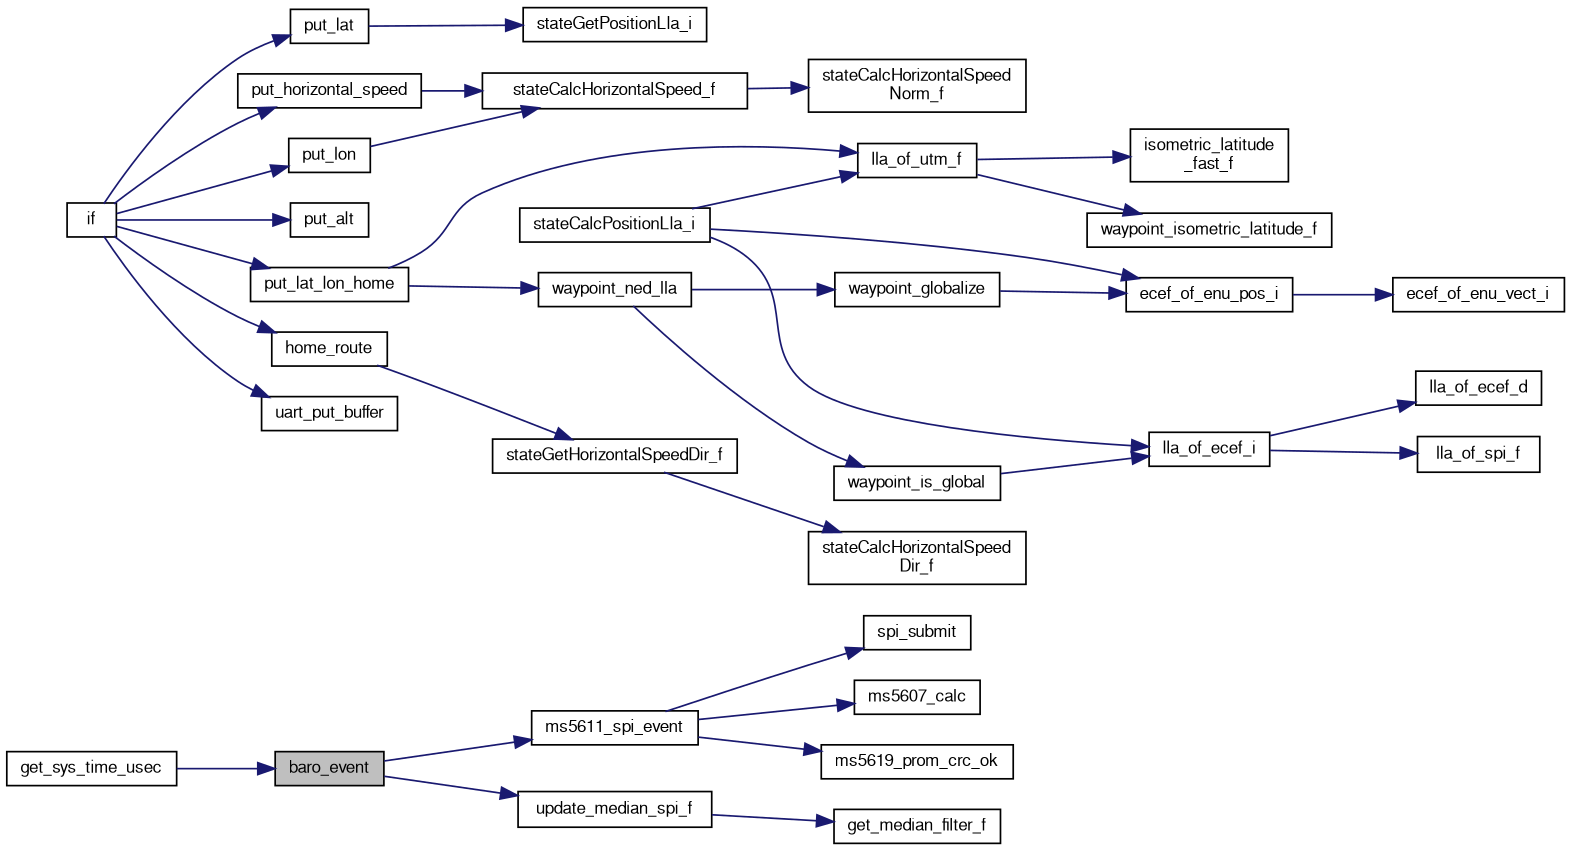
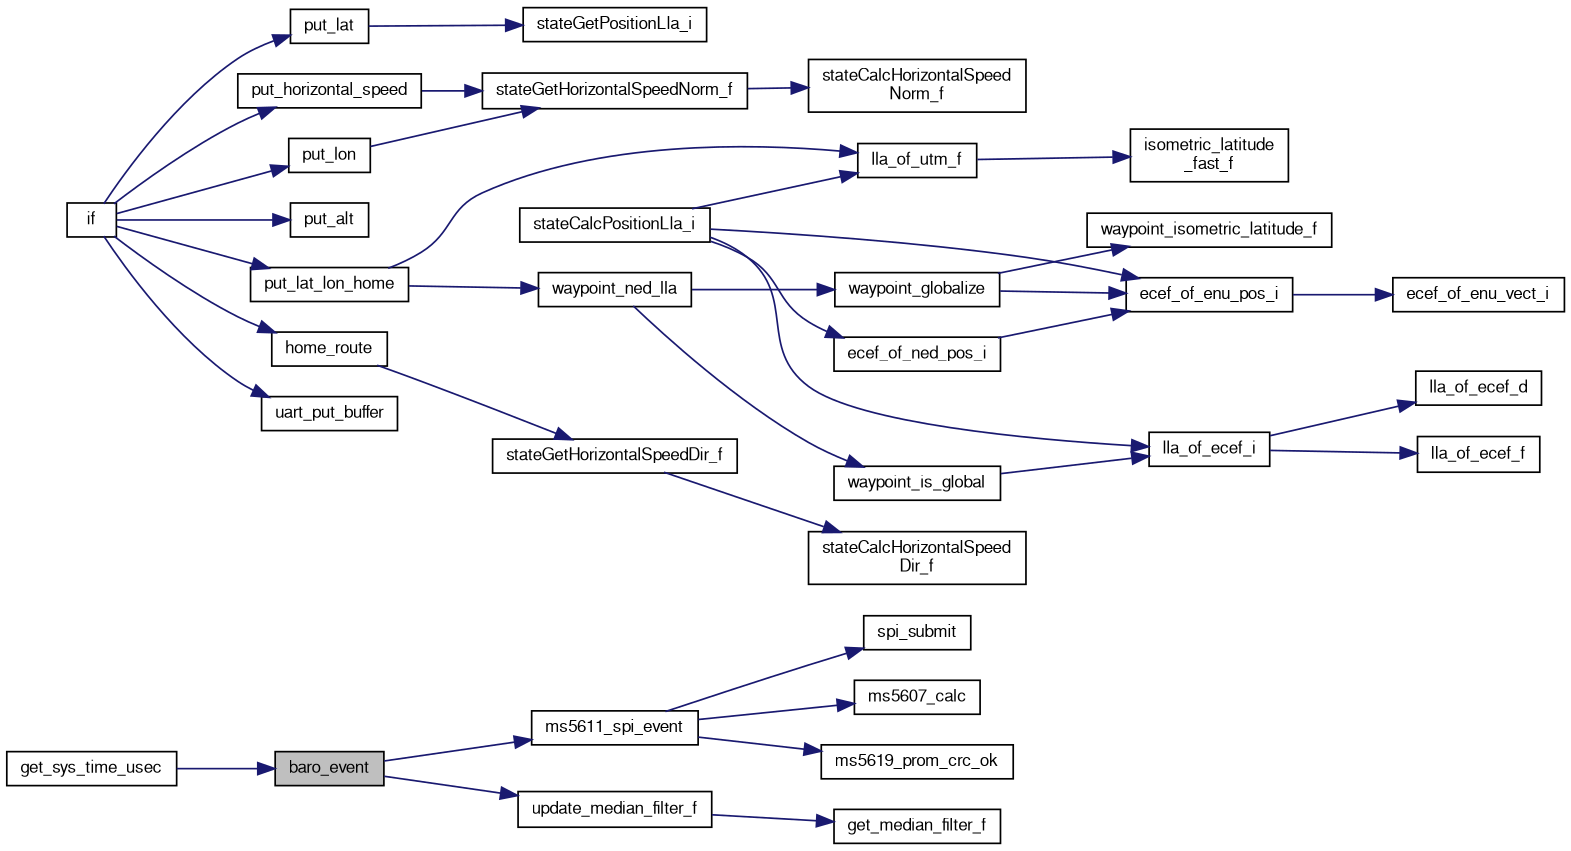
node "stateCalcHorizontalSpeed_f": label "stateCalcHorizontalSpeed_f" -> "stateGetHorizontalSpeedNorm_f"
edge "lla_of_utm_f" -> "waypoint_isometric_latitude_f": now "waypoint_globalize" -> "waypoint_isometric_latitude_f"
node "ecef_of_ned_pos_i": added
node "lla_of_spi_f": label "lla_of_spi_f" -> "lla_of_ecef_f"
node "update_median_spi_f": label "update_median_spi_f" -> "update_median_filter_f"
